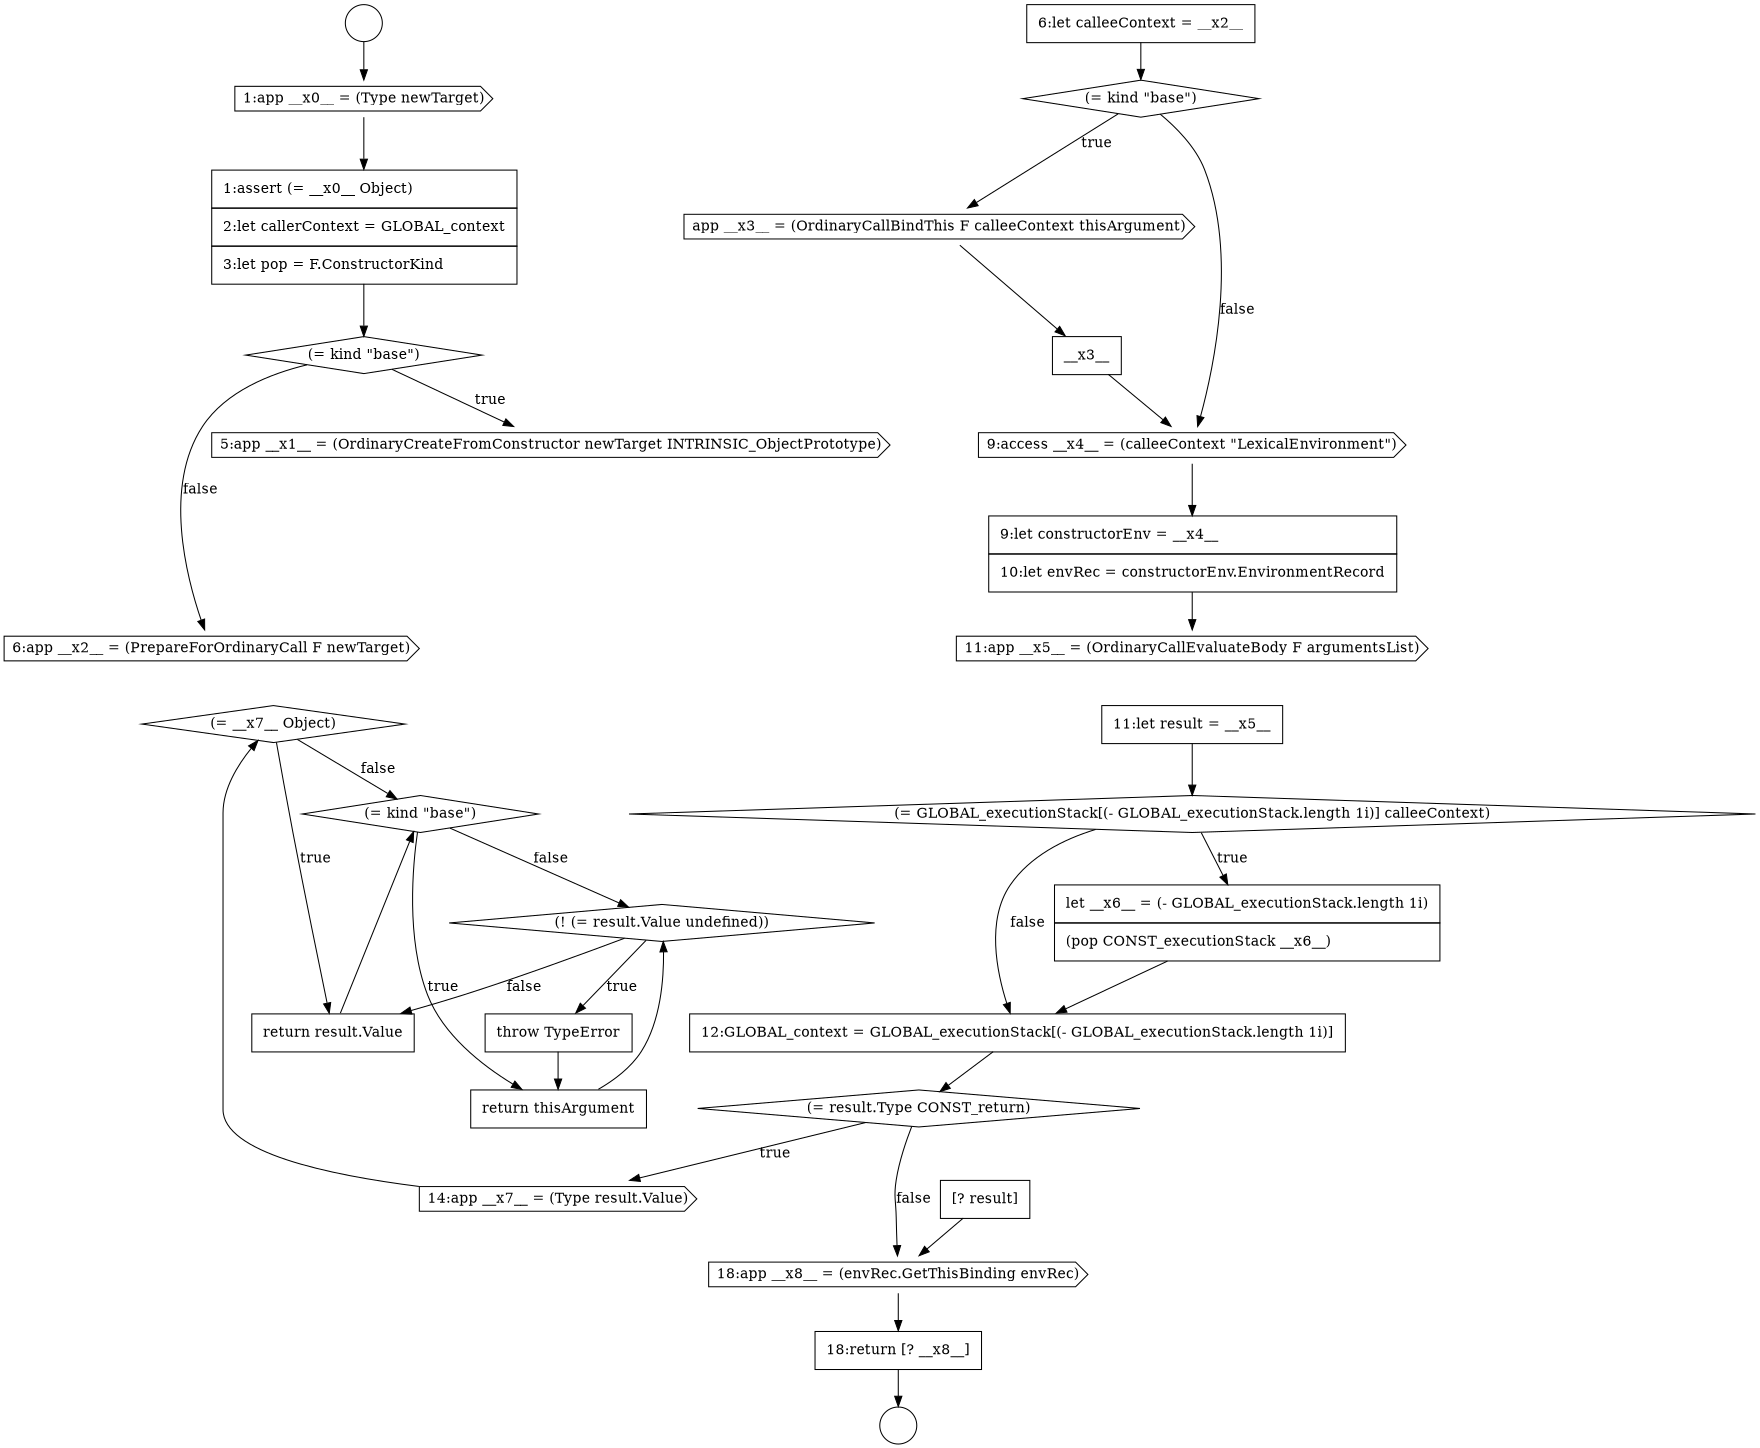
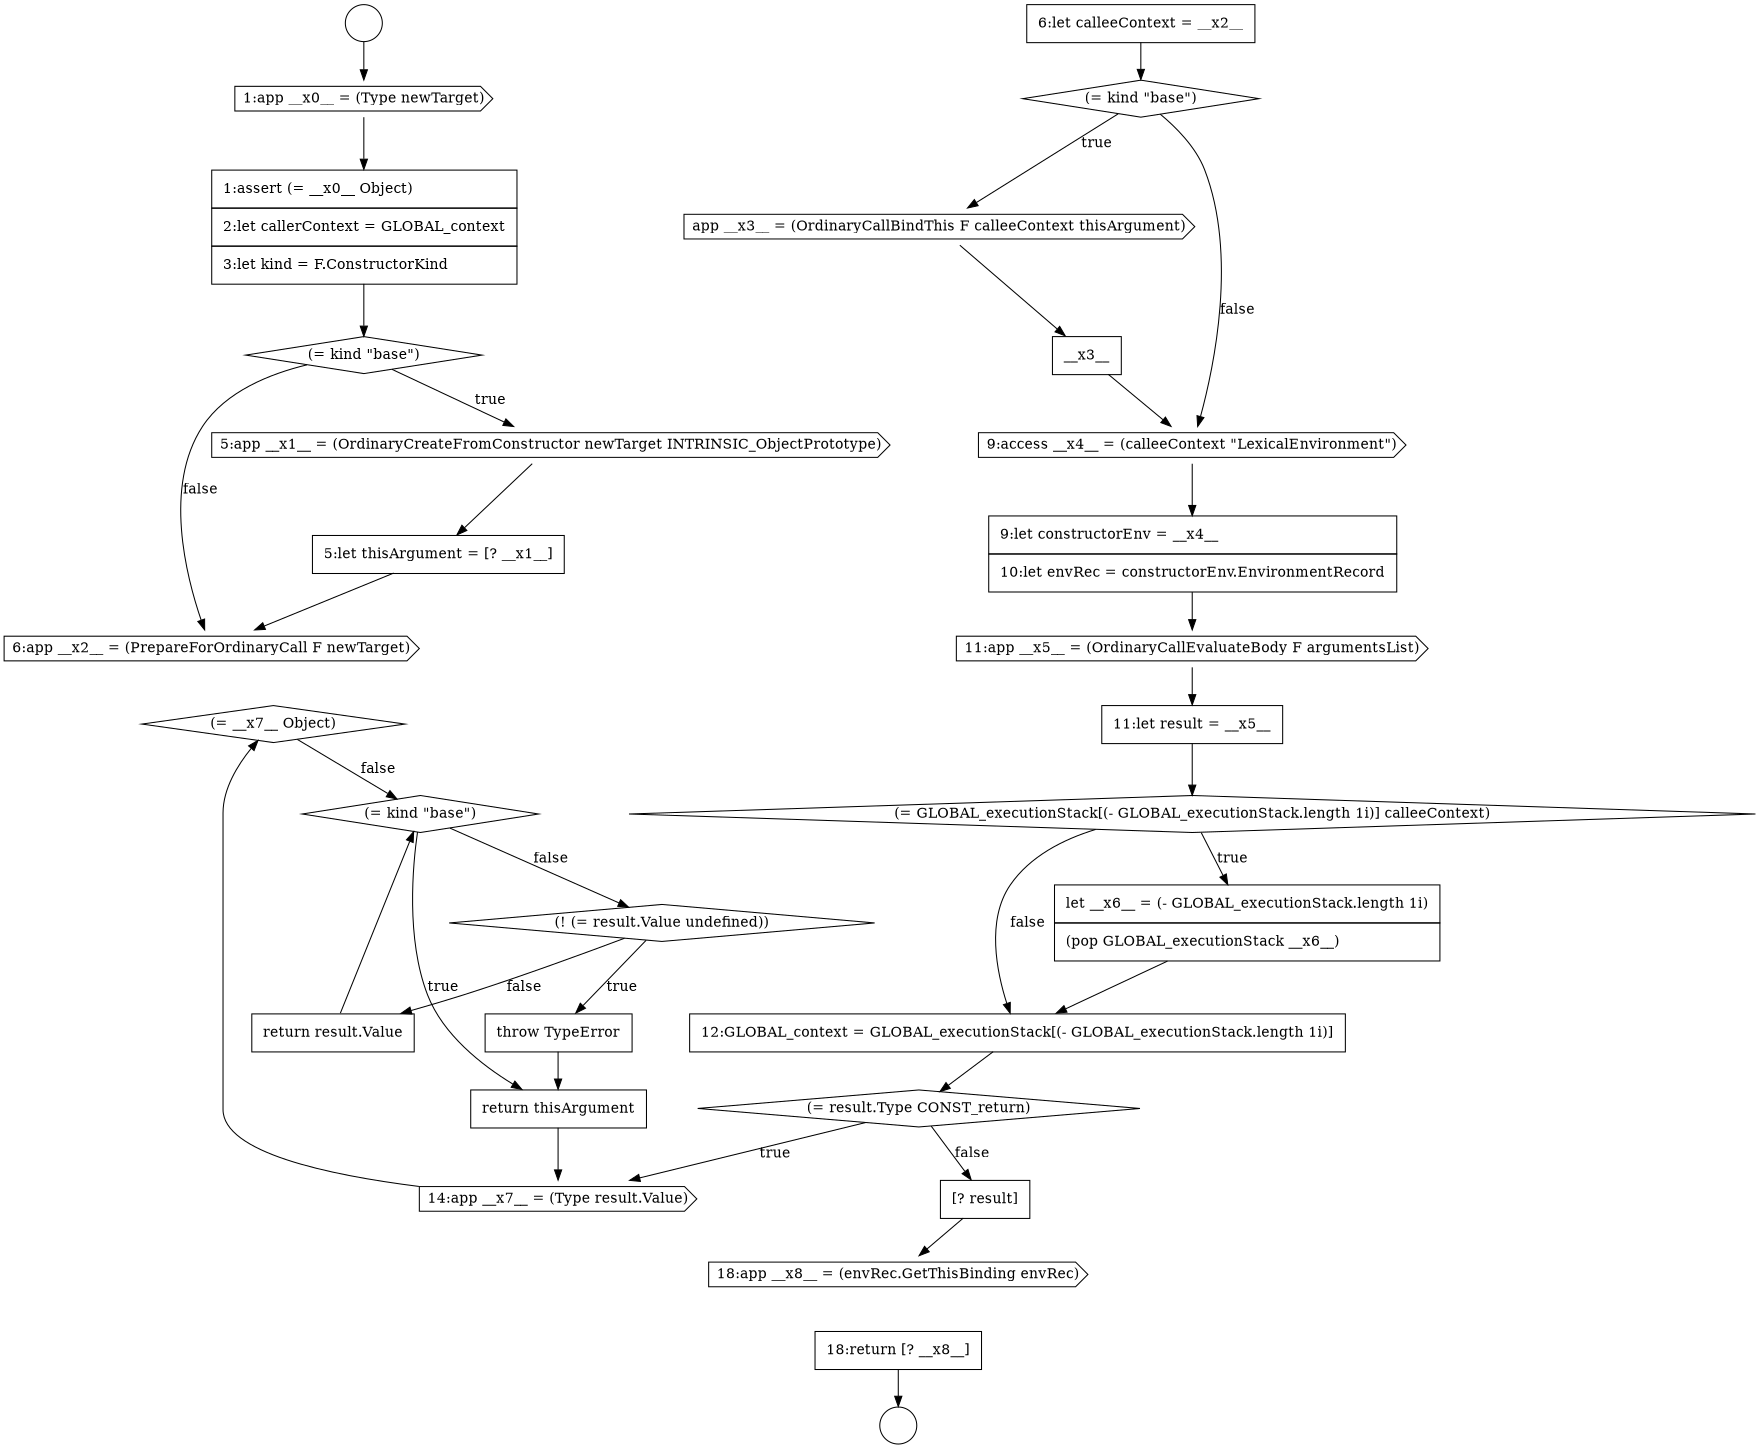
node "1:assert (= __x0__ Object)": text "3:let pop = F.ConstructorKind" -> "3:let kind = F.ConstructorKind"
node "5:let thisArgument = [? __x1__]": added
edge "11:app __x5__ = (OrdinaryCallEvaluateBody F argumentsList)" -> "11:let result = __x5__": added
edge "(= __x7__ Object)" -> "return result.Value": removed, label "true"
node "let __x6__ = (- GLOBAL_executionStack.length 1i)": text "(pop CONST_executionStack __x6__)" -> "(pop GLOBAL_executionStack __x6__)"
edge "return thisArgument" -> "(! (= result.Value undefined))": now "return thisArgument" -> "14:app __x7__ = (Type result.Value)"
edge "(= result.Type CONST_return)" -> "18:app __x8__ = (envRec.GetThisBinding envRec)": now "(= result.Type CONST_return)" -> "[? result]"
edge "18:app __x8__ = (envRec.GetThisBinding envRec)" -> "18:return [? __x8__]": removed
